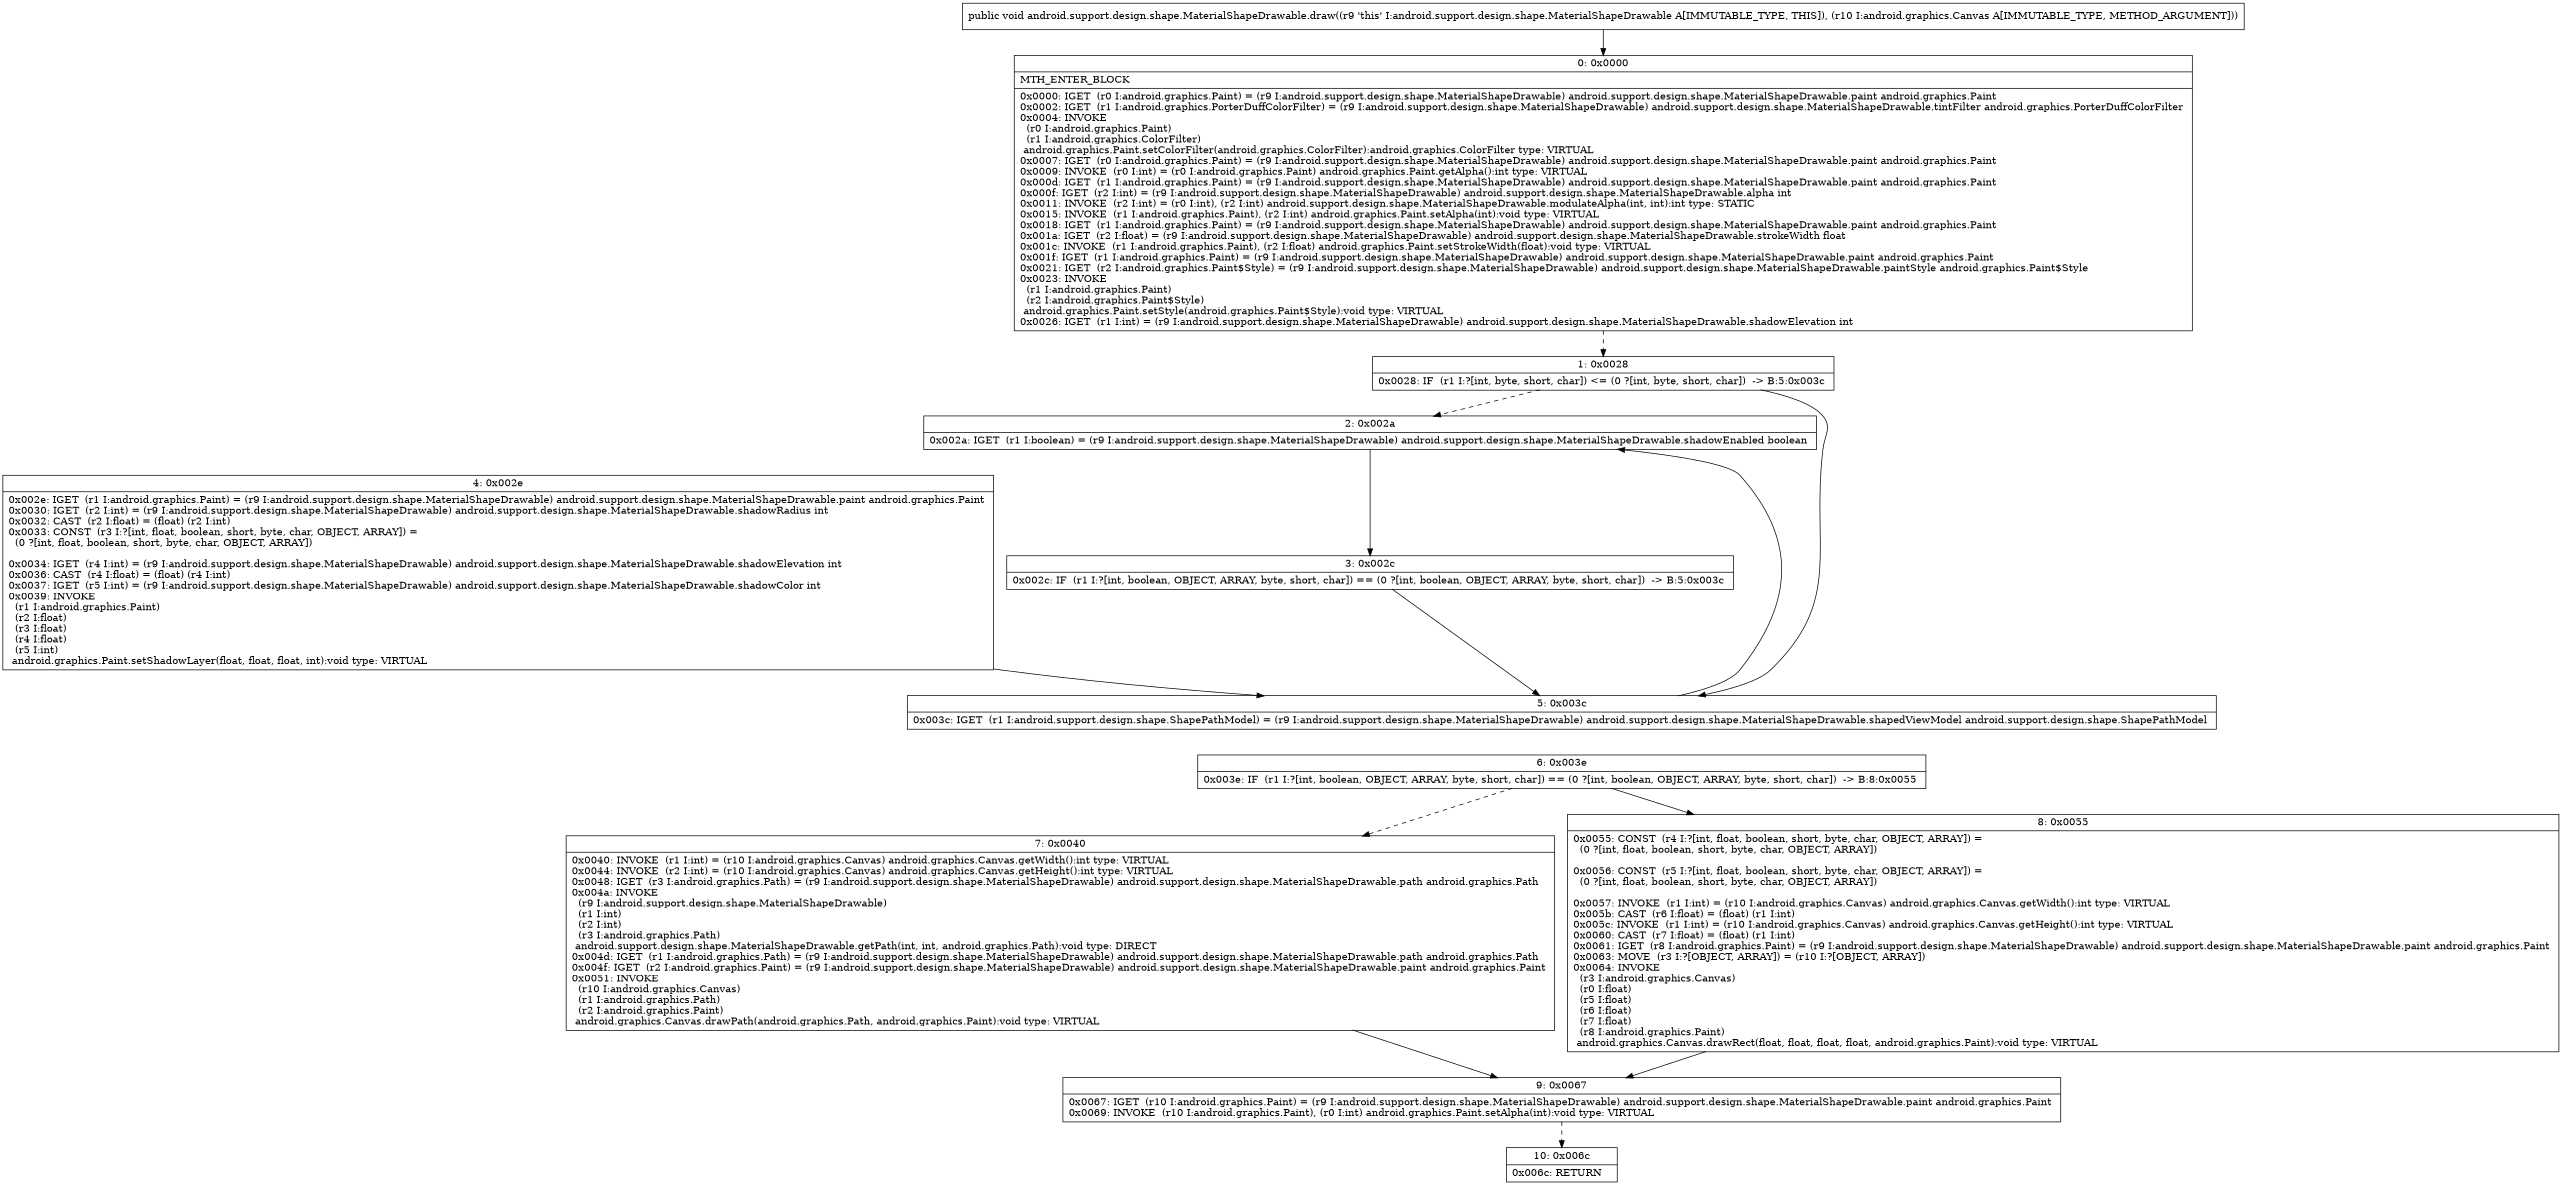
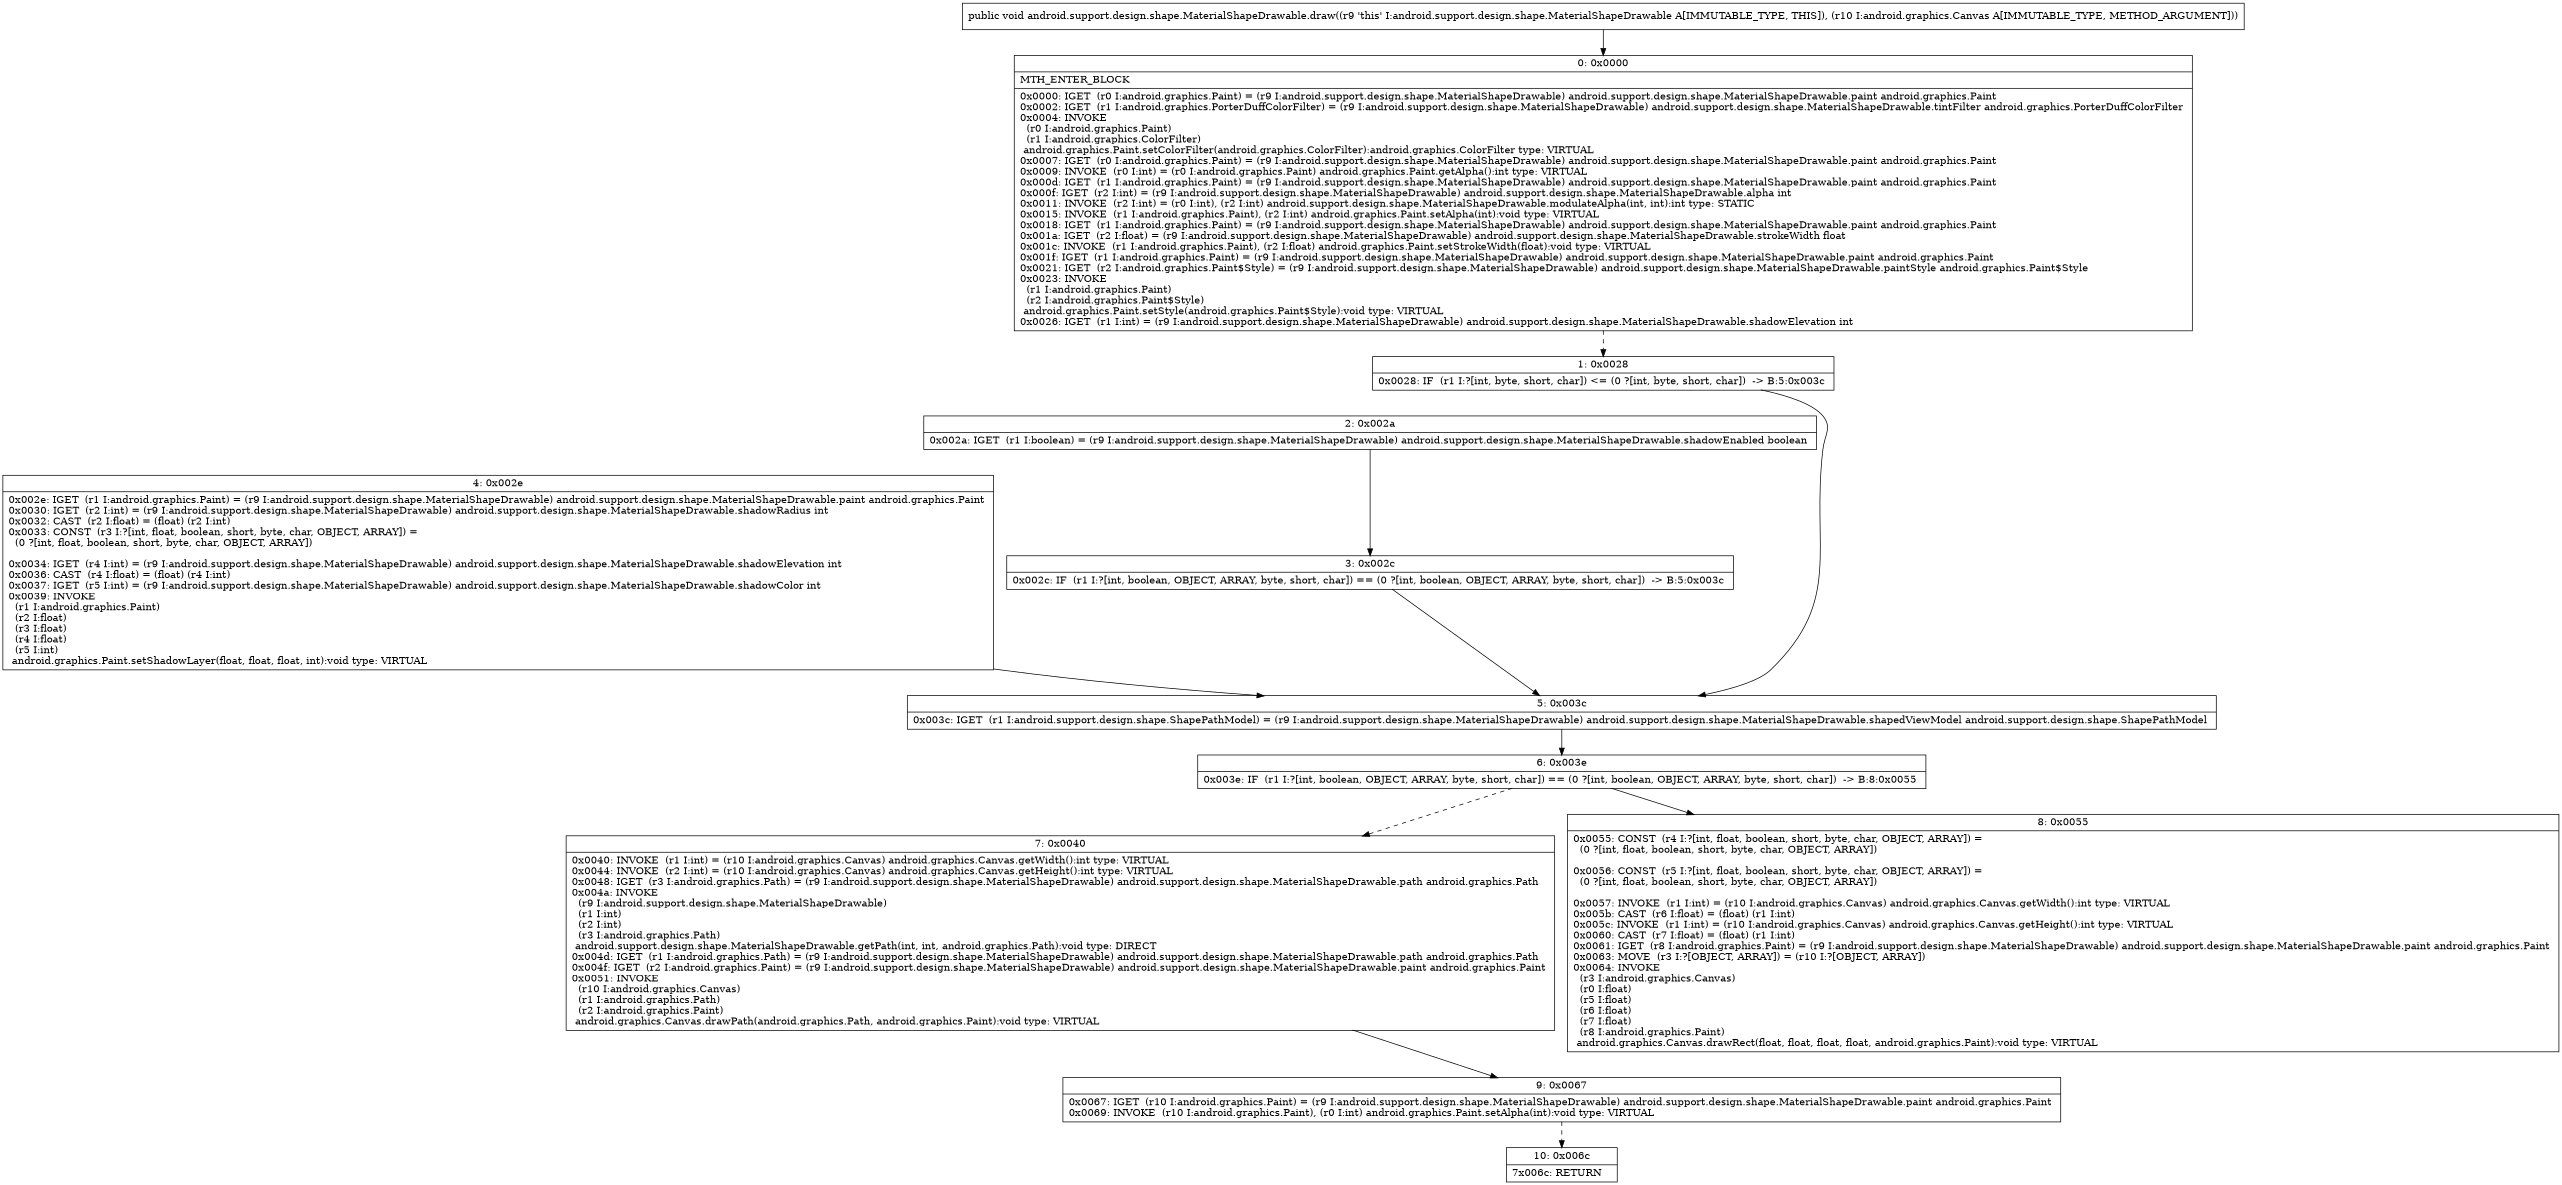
edge "1: 0x0028" -> "2: 0x002a": removed
edge "5: 0x003c" -> "2: 0x002a": now "5: 0x003c" -> "6: 0x003e"
edge "8: 0x0055" -> "9: 0x0067": removed
node "10: 0x006c": text "0x006c: RETURN" -> "7x006c: RETURN"
